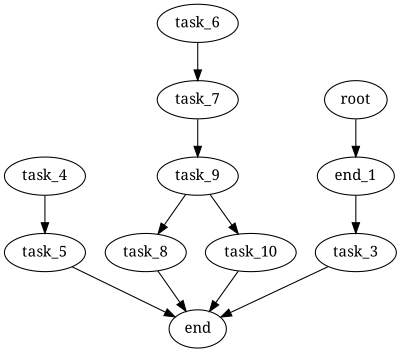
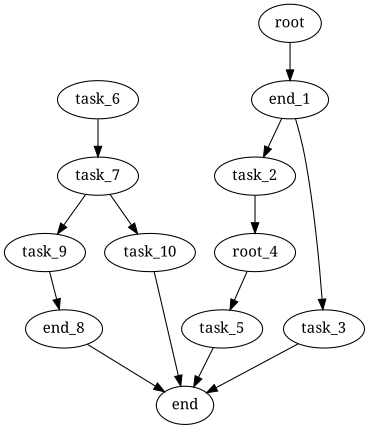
node "task_4": label "task_4" -> "root_4"
node "task_2": added
edge "task_9" -> "task_10": now "task_7" -> "task_10"
node "task_8": label "task_8" -> "end_8"
